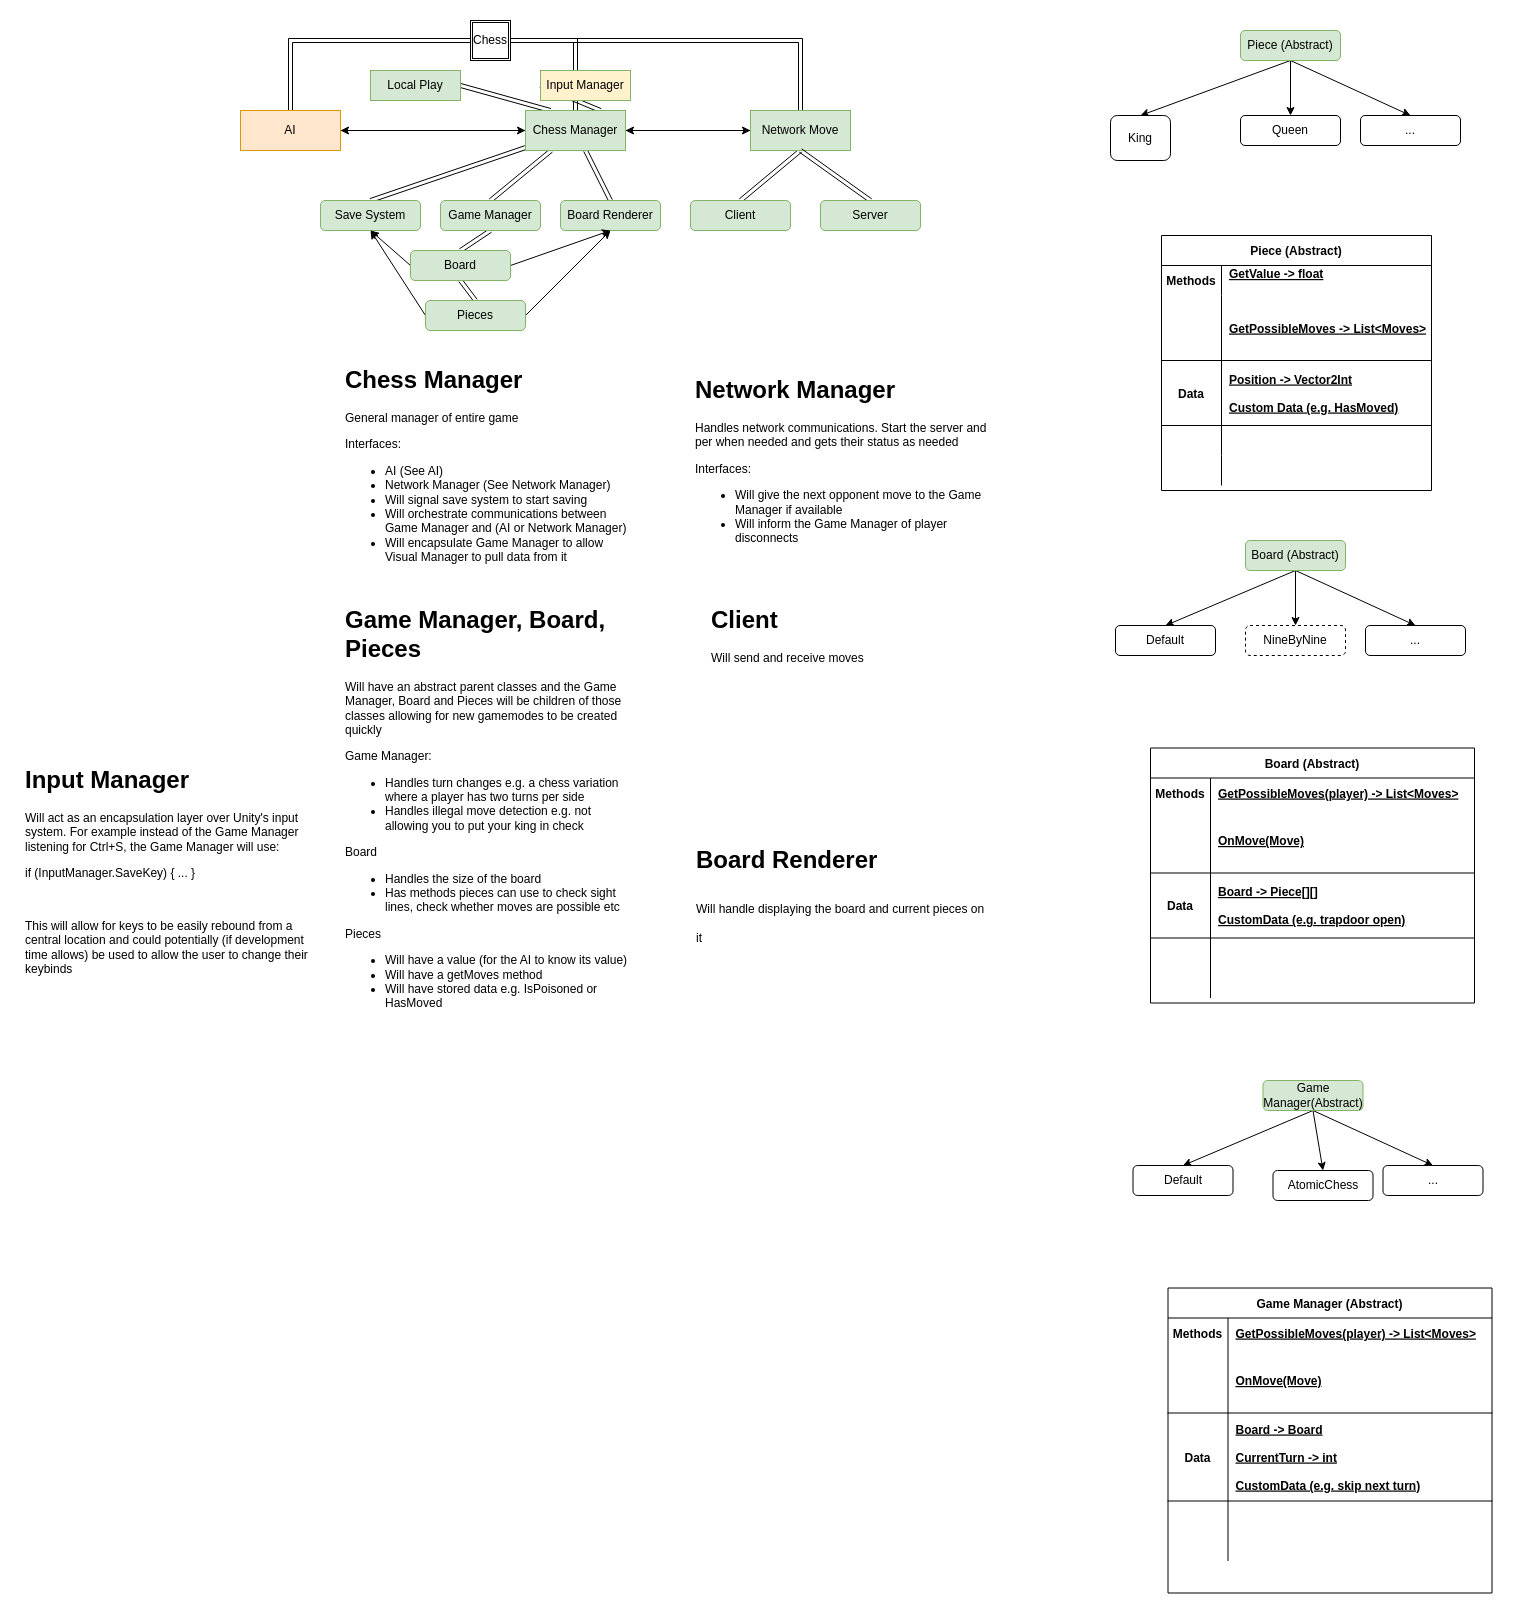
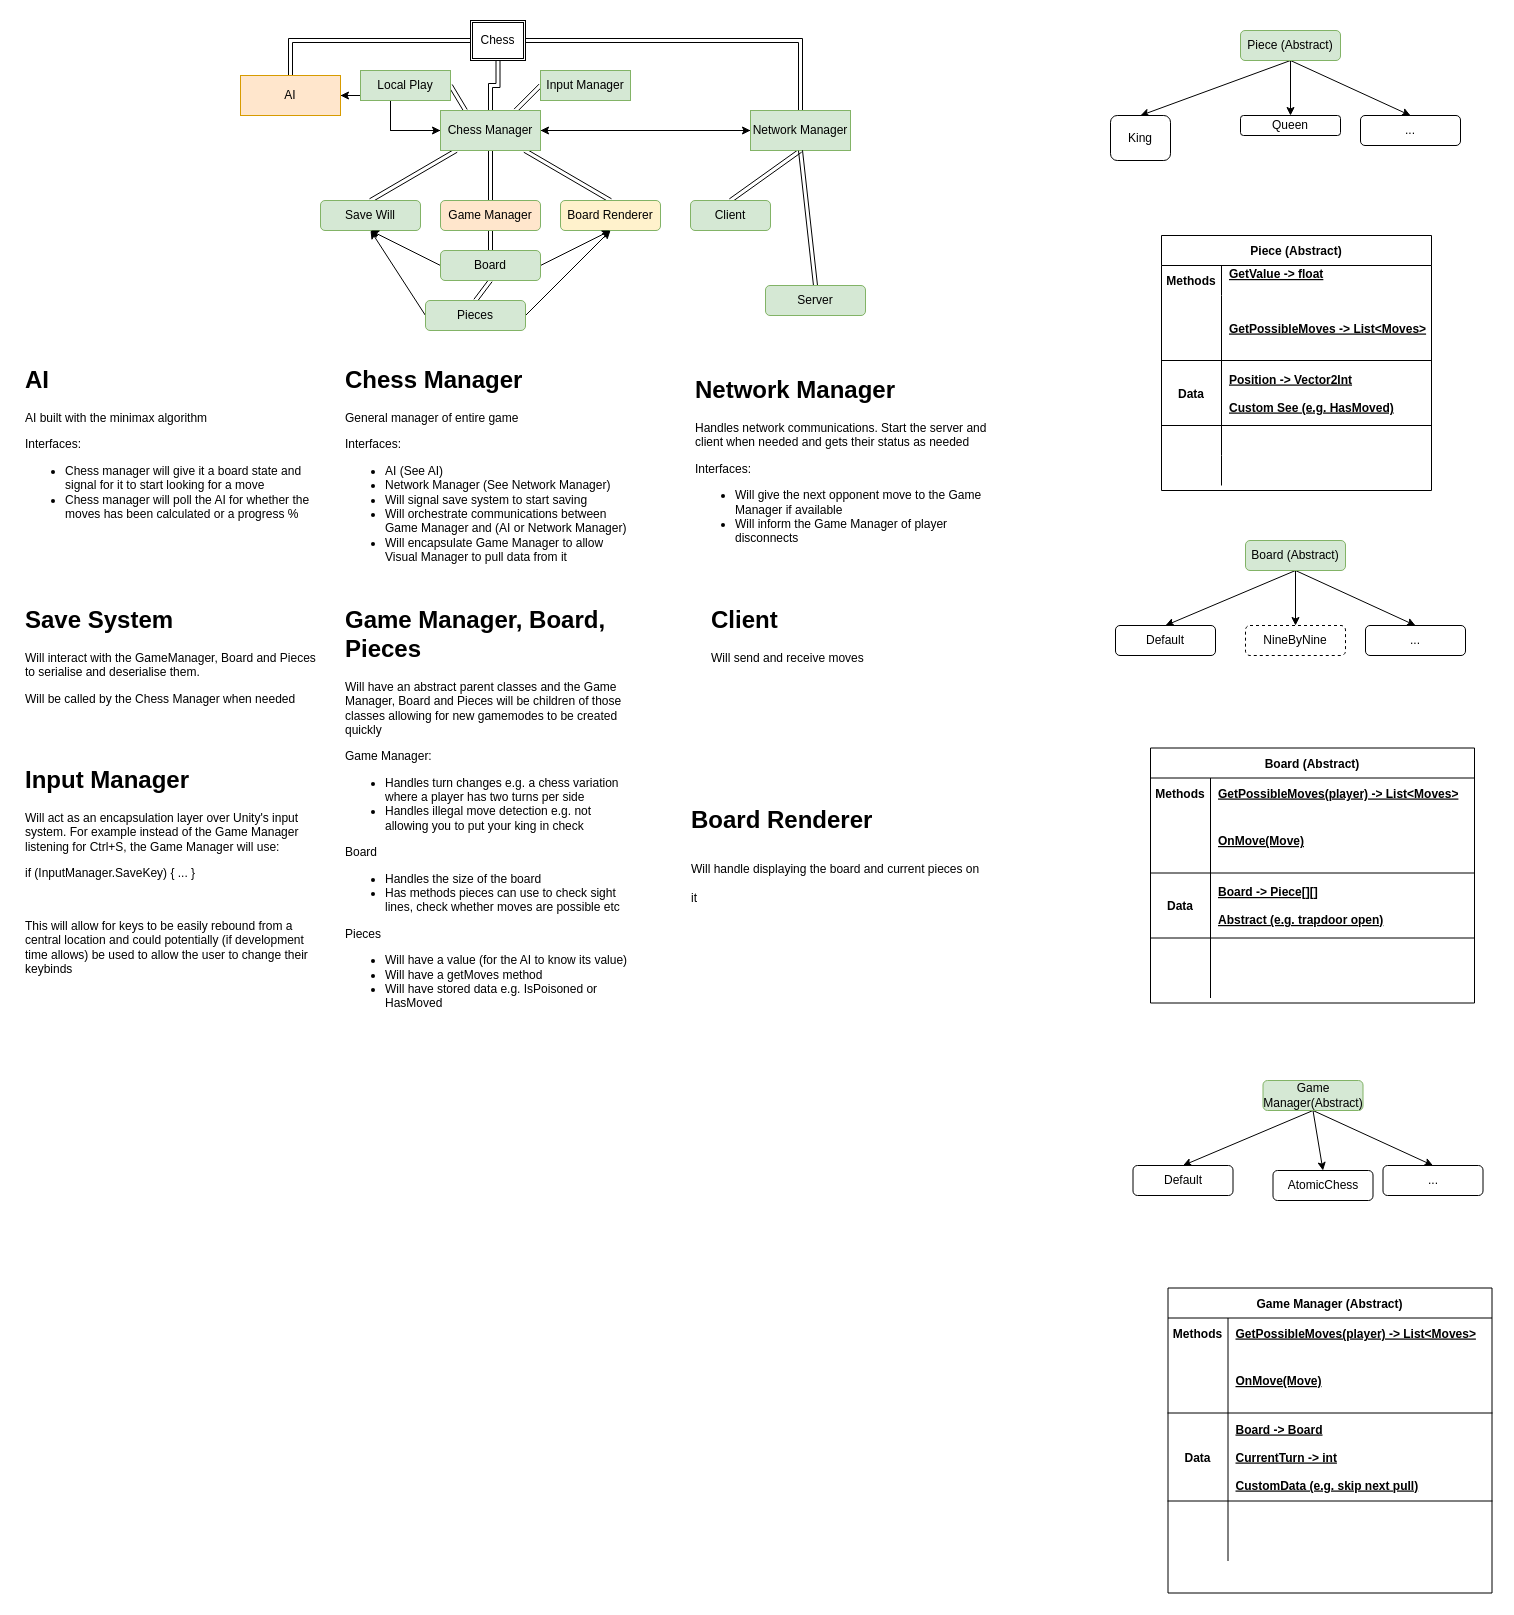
node "Chess": size 40x40 -> 55x40
node "Local Play": moved (416, 86) -> (406, 86)
node "Input Manager": fillcolor #fff2cc -> #d5e8d4
node "AI": moved (291, 131) -> (291, 96)
node "Chess Manager": moved (576, 131) -> (491, 131)
node "Network Move": label "Network Move" -> "Network Manager"
node "Queen": size 100x30 -> 100x20
node "Save System": label "Save System" -> "Save Will"
node "Game Manager": fillcolor #d5e8d4 -> #ffe6cc
node "Board Renderer": fillcolor #d5e8d4 -> #fff2cc
node "Client": size 100x30 -> 80x30
node "Server": moved (871, 216) -> (816, 301)
node "Board": moved (461, 266) -> (491, 266)
node "Position -> Vector2Int Custom Data (e.g. HasMoved)": label "Position -> Vector2Int Custom Data (e.g. HasMoved)" -> "Position -> Vector2Int Custom See (e.g. HasMoved)"
node "Network ManagerHandles network communications. Start the server and per when needed and gets their status as needed Interfaces: Will give the next opponent move to the Game Manager if available Will inform the Game Manager of player disconnects": label "Network ManagerHandles network communications. Start the server and per when needed and gets their status as needed Interfaces: Will give the next opponent move to the Game Manager if available Will inform the Game Manager of player disconnects" -> "Network ManagerHandles network communications. Start the server and client when needed and gets their status as needed Interfaces: Will give the next opponent move to the Game Manager if available Will inform the Game Manager of player disconnects"
node "AIAI built with the minimax algorithm Interfaces: Chess manager will give it a board state and signal for it to start looking for a move Chess manager will poll the AI for whether the moves has been calculated or a progress %": added
node "Save SystemWill interact with the GameManager, Board and Pieces to serialise and deserialise them. Will be called by the Chess Manager when needed": added
node "Board -> Piece[][] CustomData (e.g. trapdoor open)": label "Board -> Piece[][] CustomData (e.g. trapdoor open)" -> "Board -> Piece[][] Abstract (e.g. trapdoor open)"
node "Board RendererWill handle displaying the board and current pieces on it": moved (842, 956) -> (837, 916)
node "Board -> Board CurrentTurn -> int CustomData (e.g. skip next turn)": label "Board -> Board CurrentTurn -> int CustomData (e.g. skip next turn)" -> "Board -> Board CurrentTurn -> int CustomData (e.g. skip next pull)"
